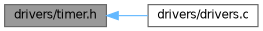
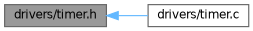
node "drivers/drivers.c": label "drivers/drivers.c" -> "drivers/timer.c"
